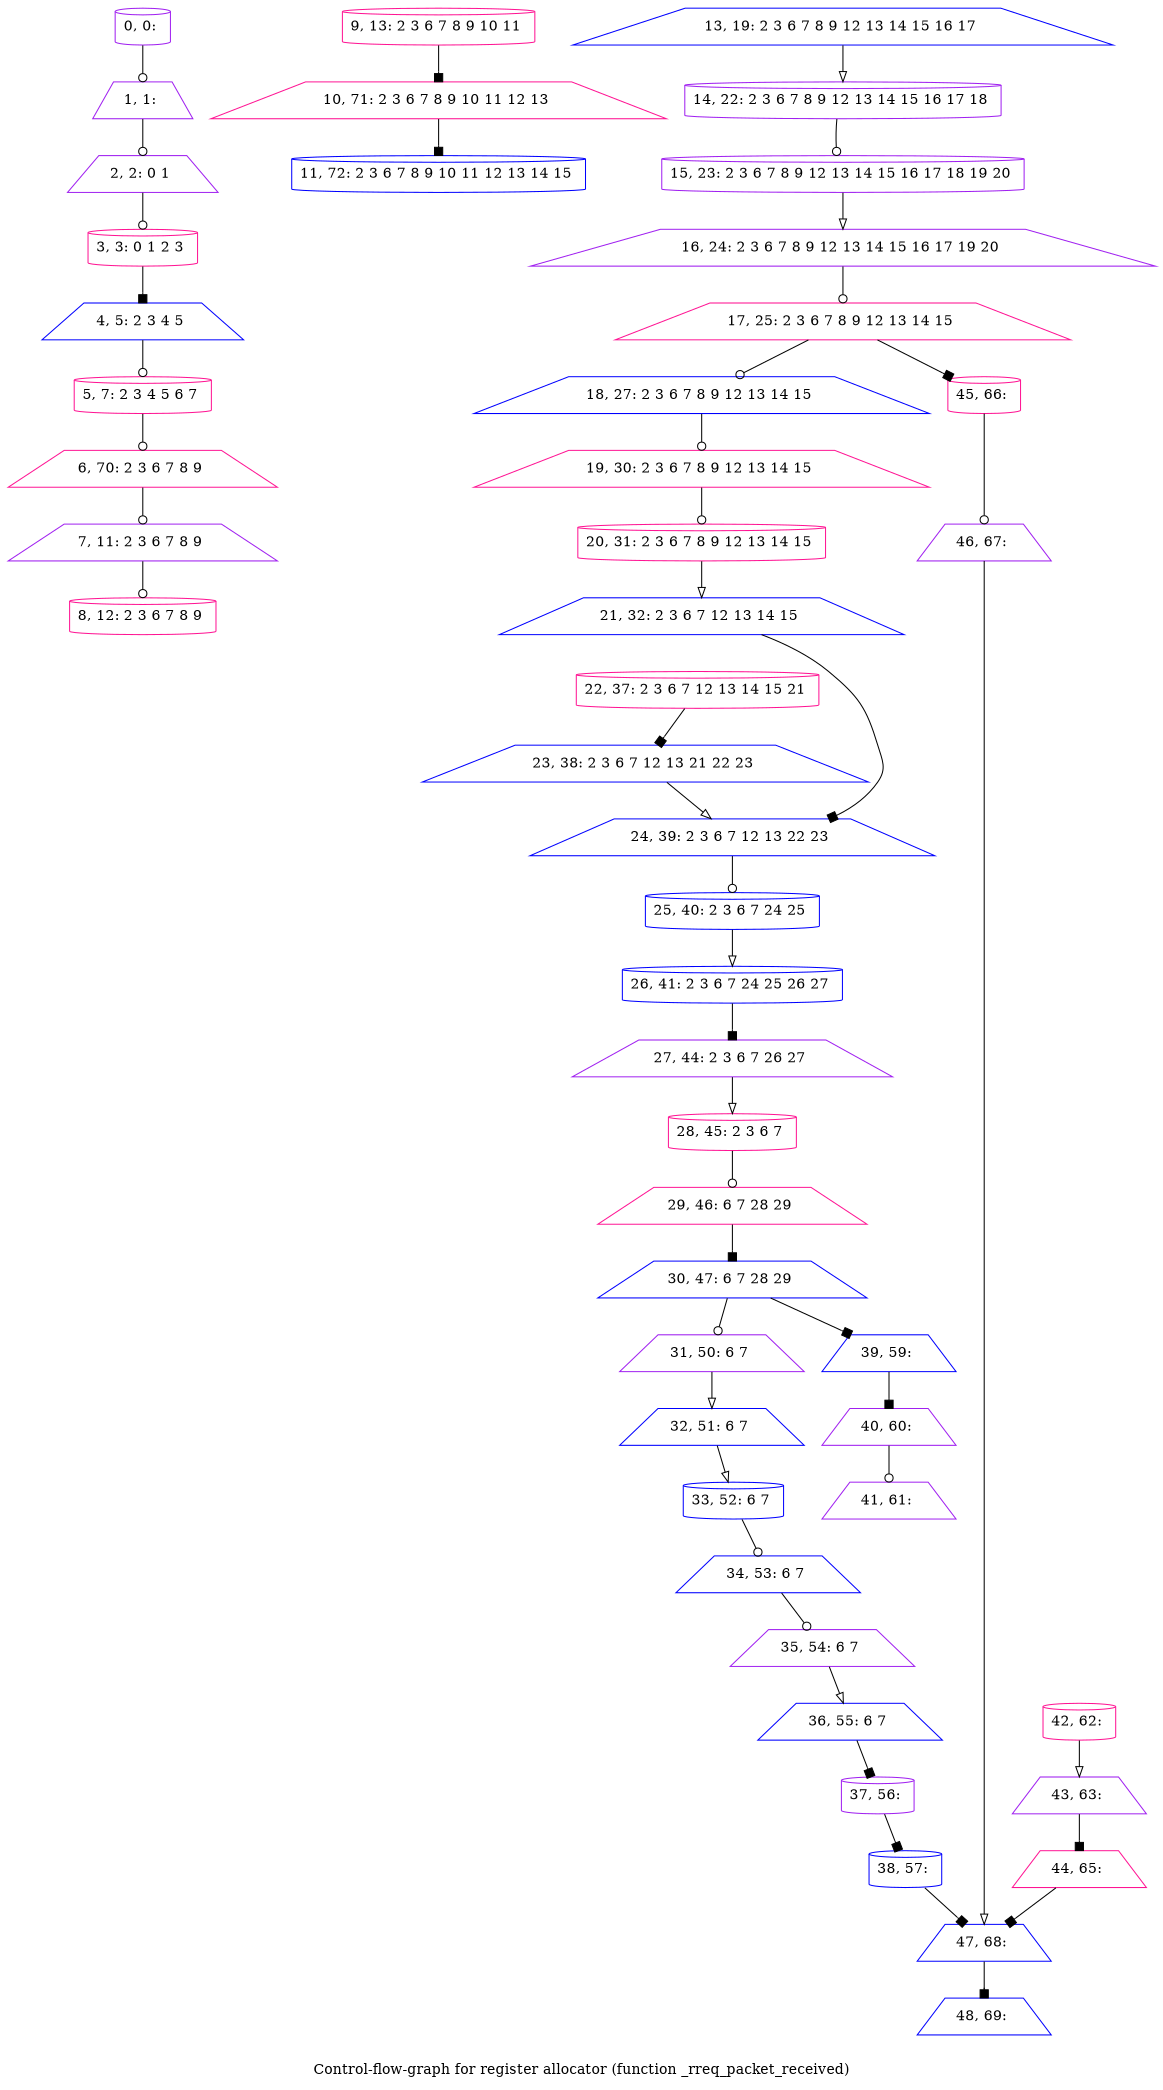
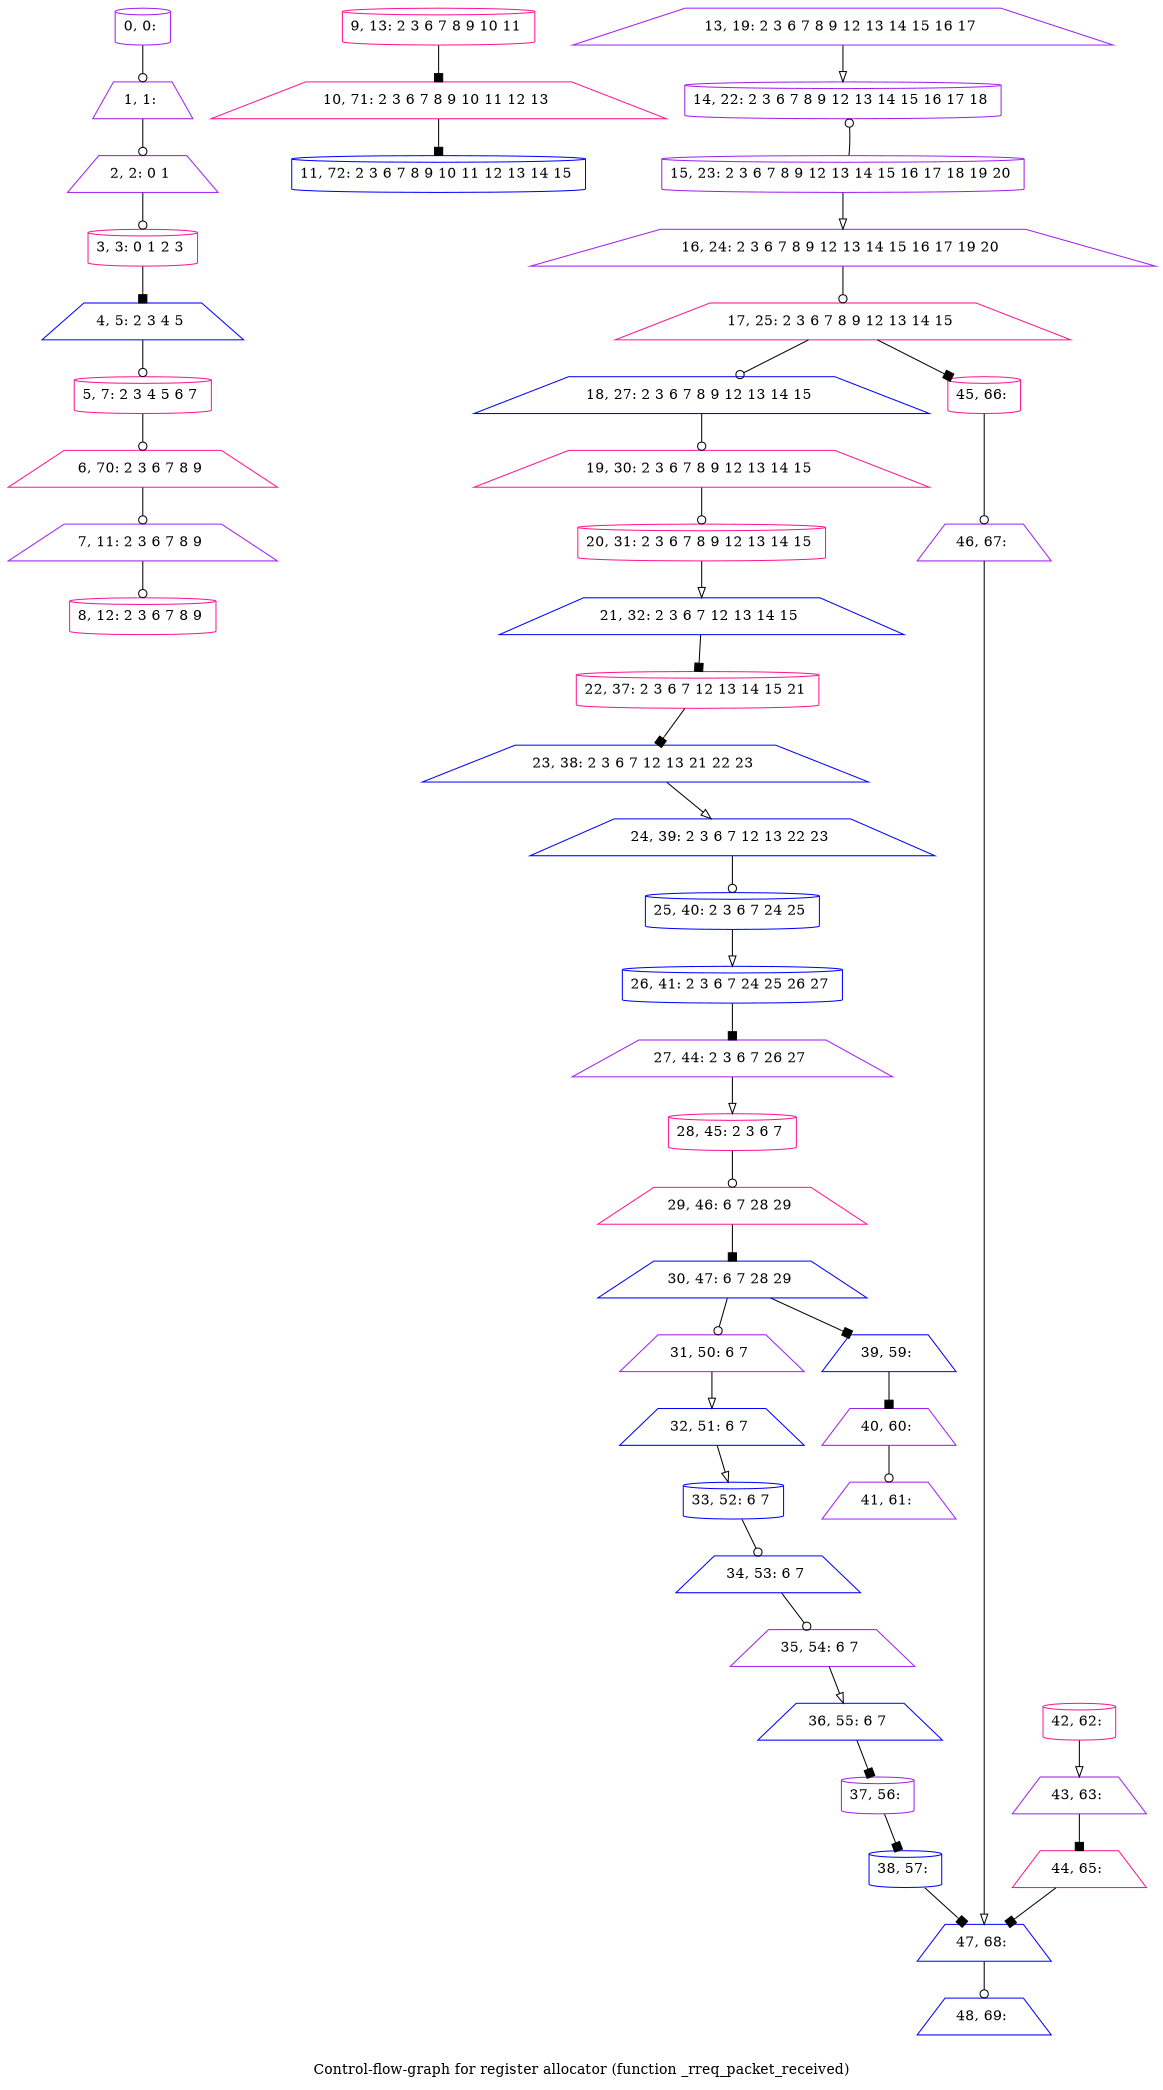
node "13, 19: 2 3 6 7 8 9 12 13 14 15 16 17": color blue -> purple
edge "14, 22: 2 3 6 7 8 9 12 13 14 15 16 17 18" -> "15, 23: 2 3 6 7 8 9 12 13 14 15 16 17 18 19 20": reversed
edge "21, 32: 2 3 6 7 12 13 14 15" -> "24, 39: 2 3 6 7 12 13 22 23": now "21, 32: 2 3 6 7 12 13 14 15" -> "22, 37: 2 3 6 7 12 13 14 15 21"
edge "47, 68:" -> "48, 69:": arrowhead box -> odot
